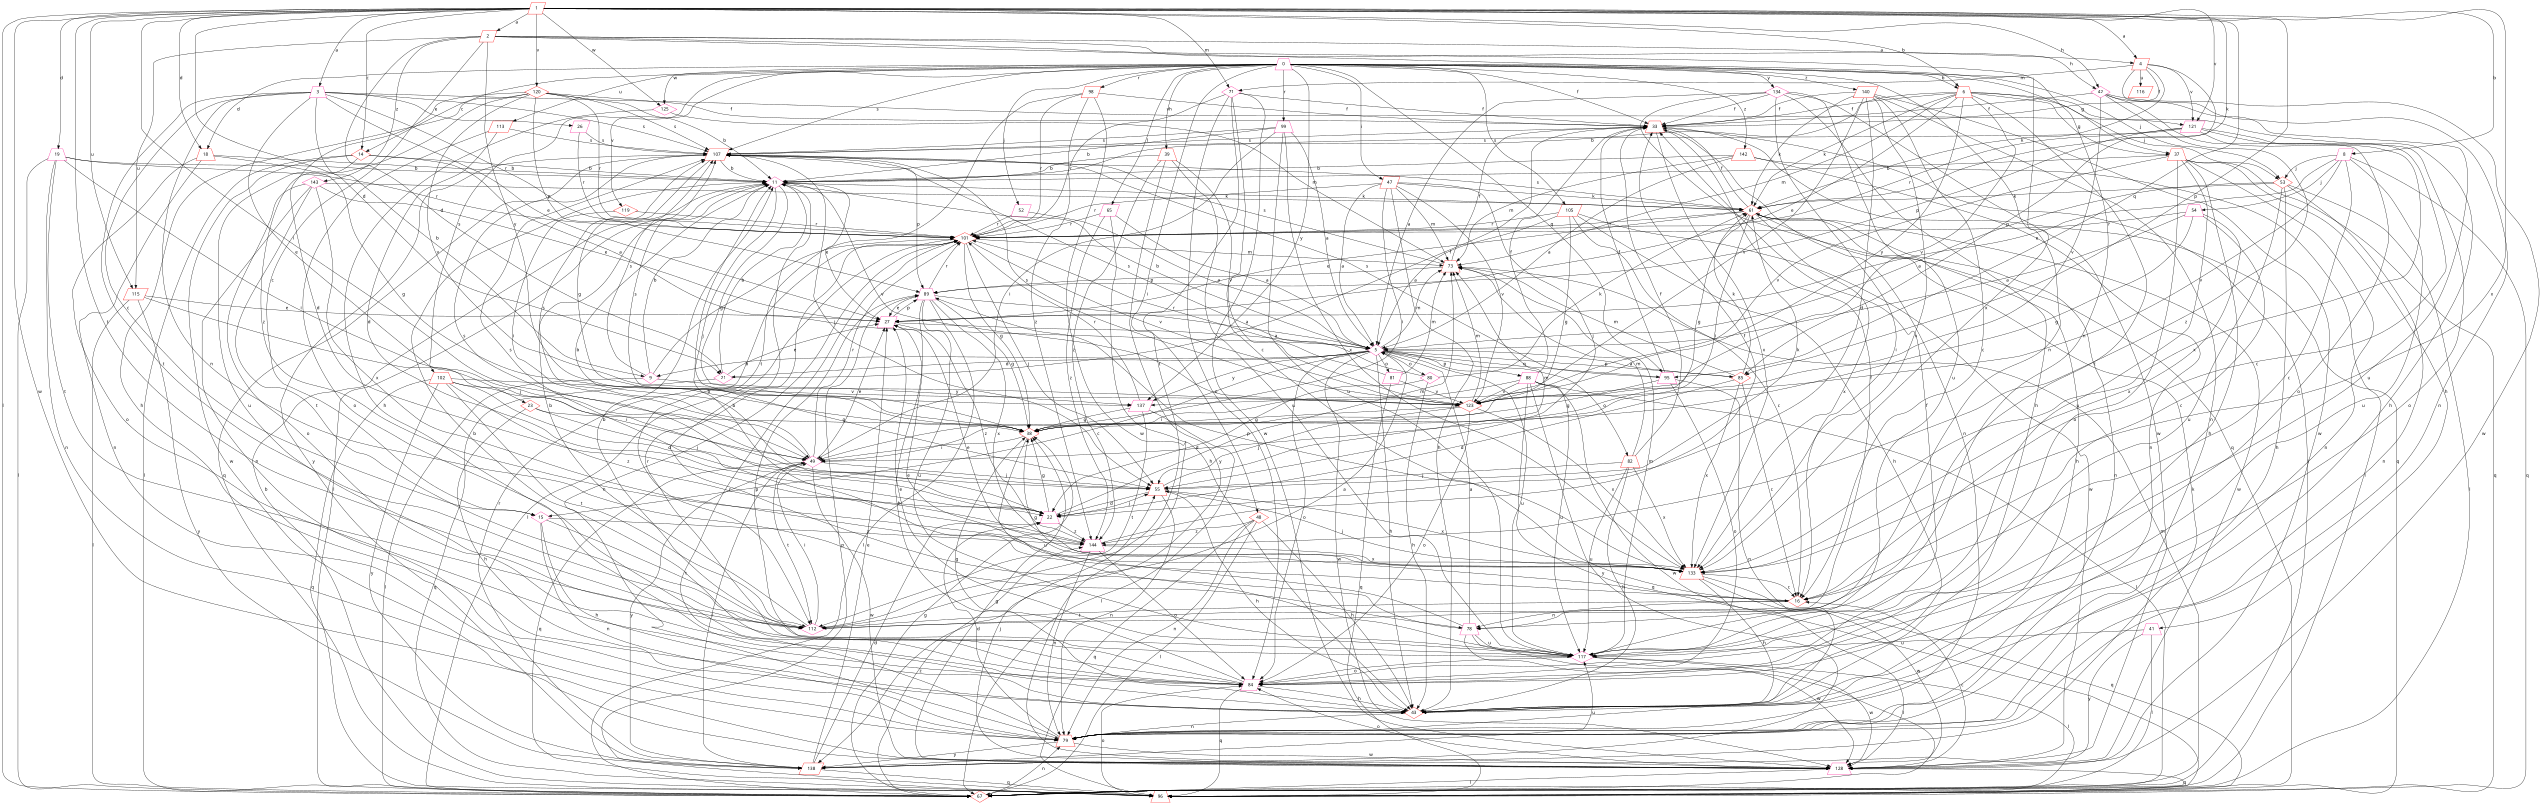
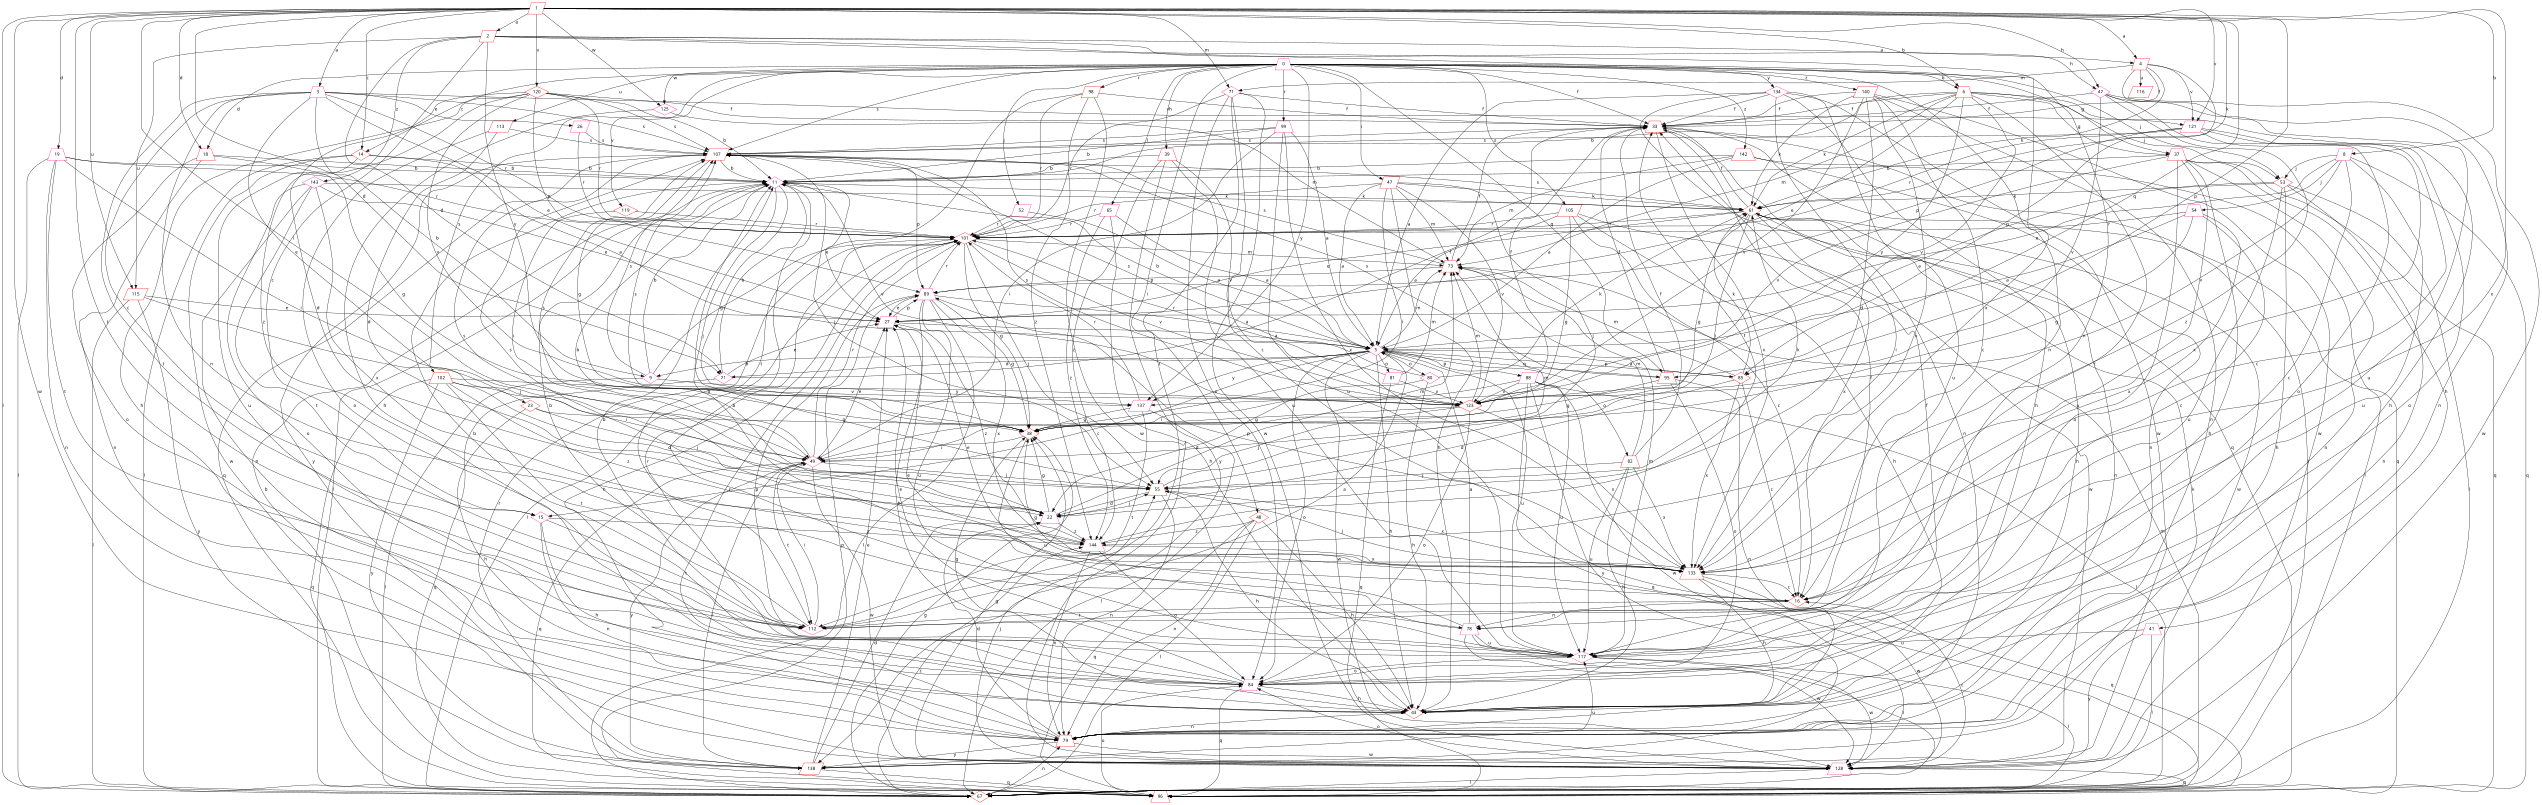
node "95": color deeppink -> red
